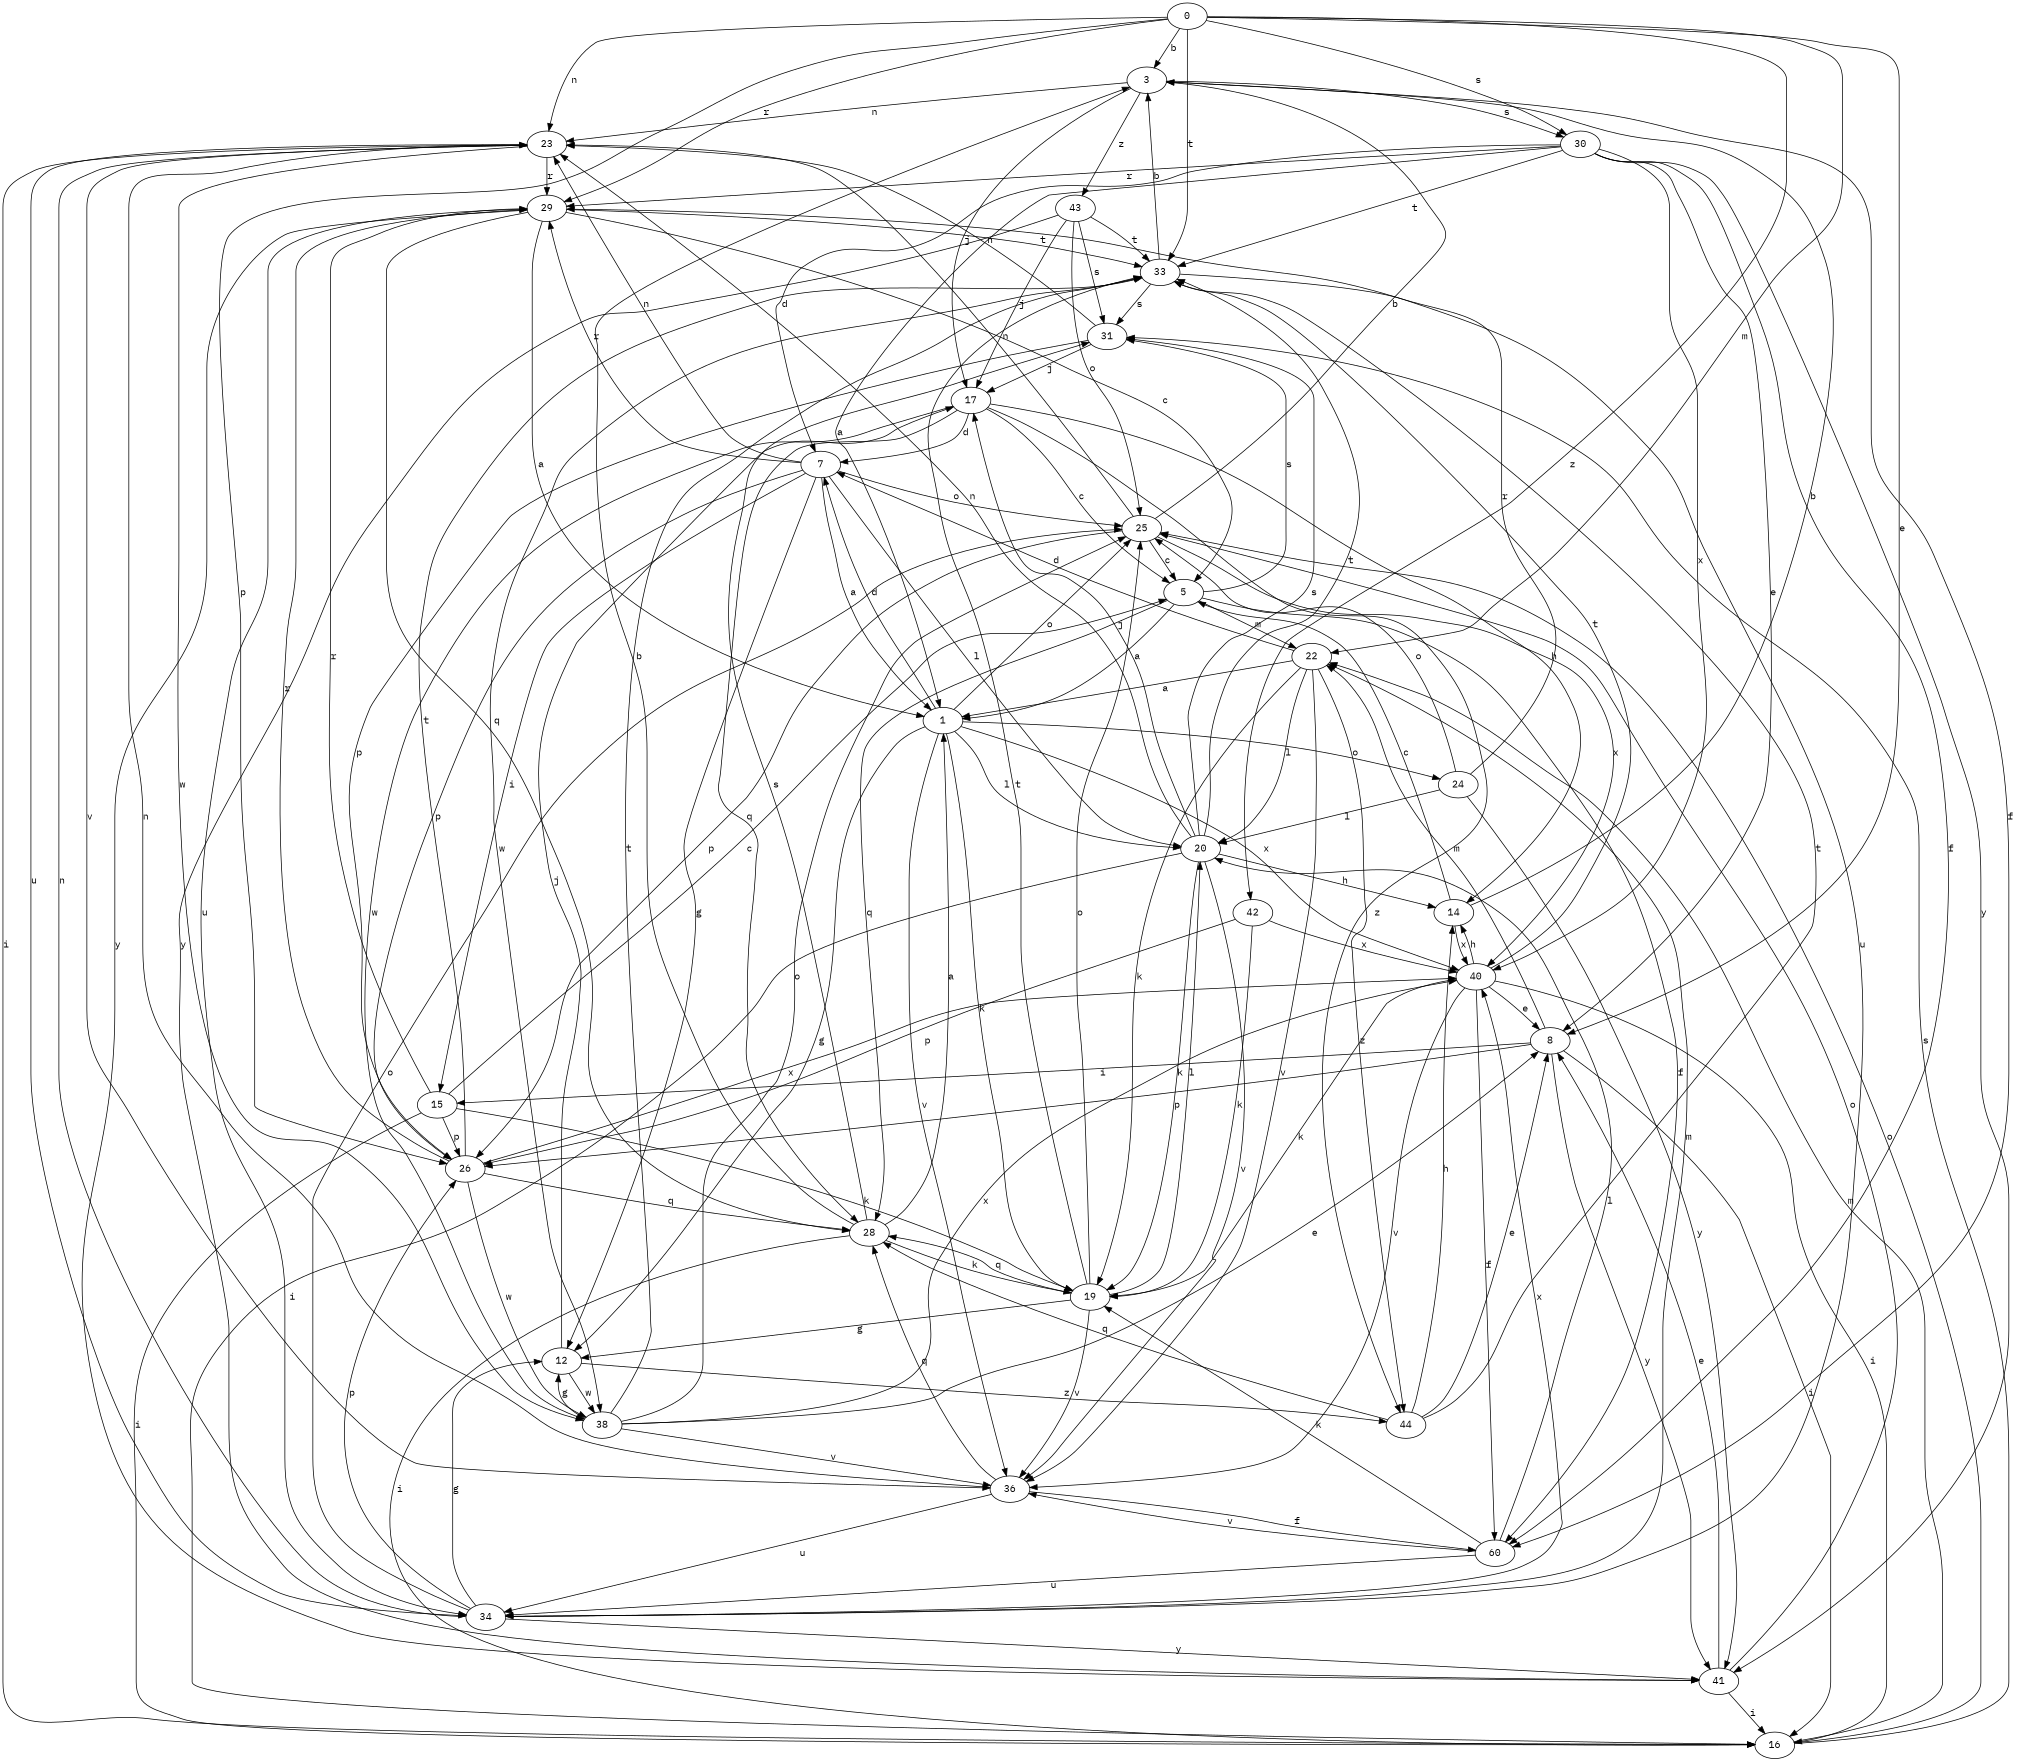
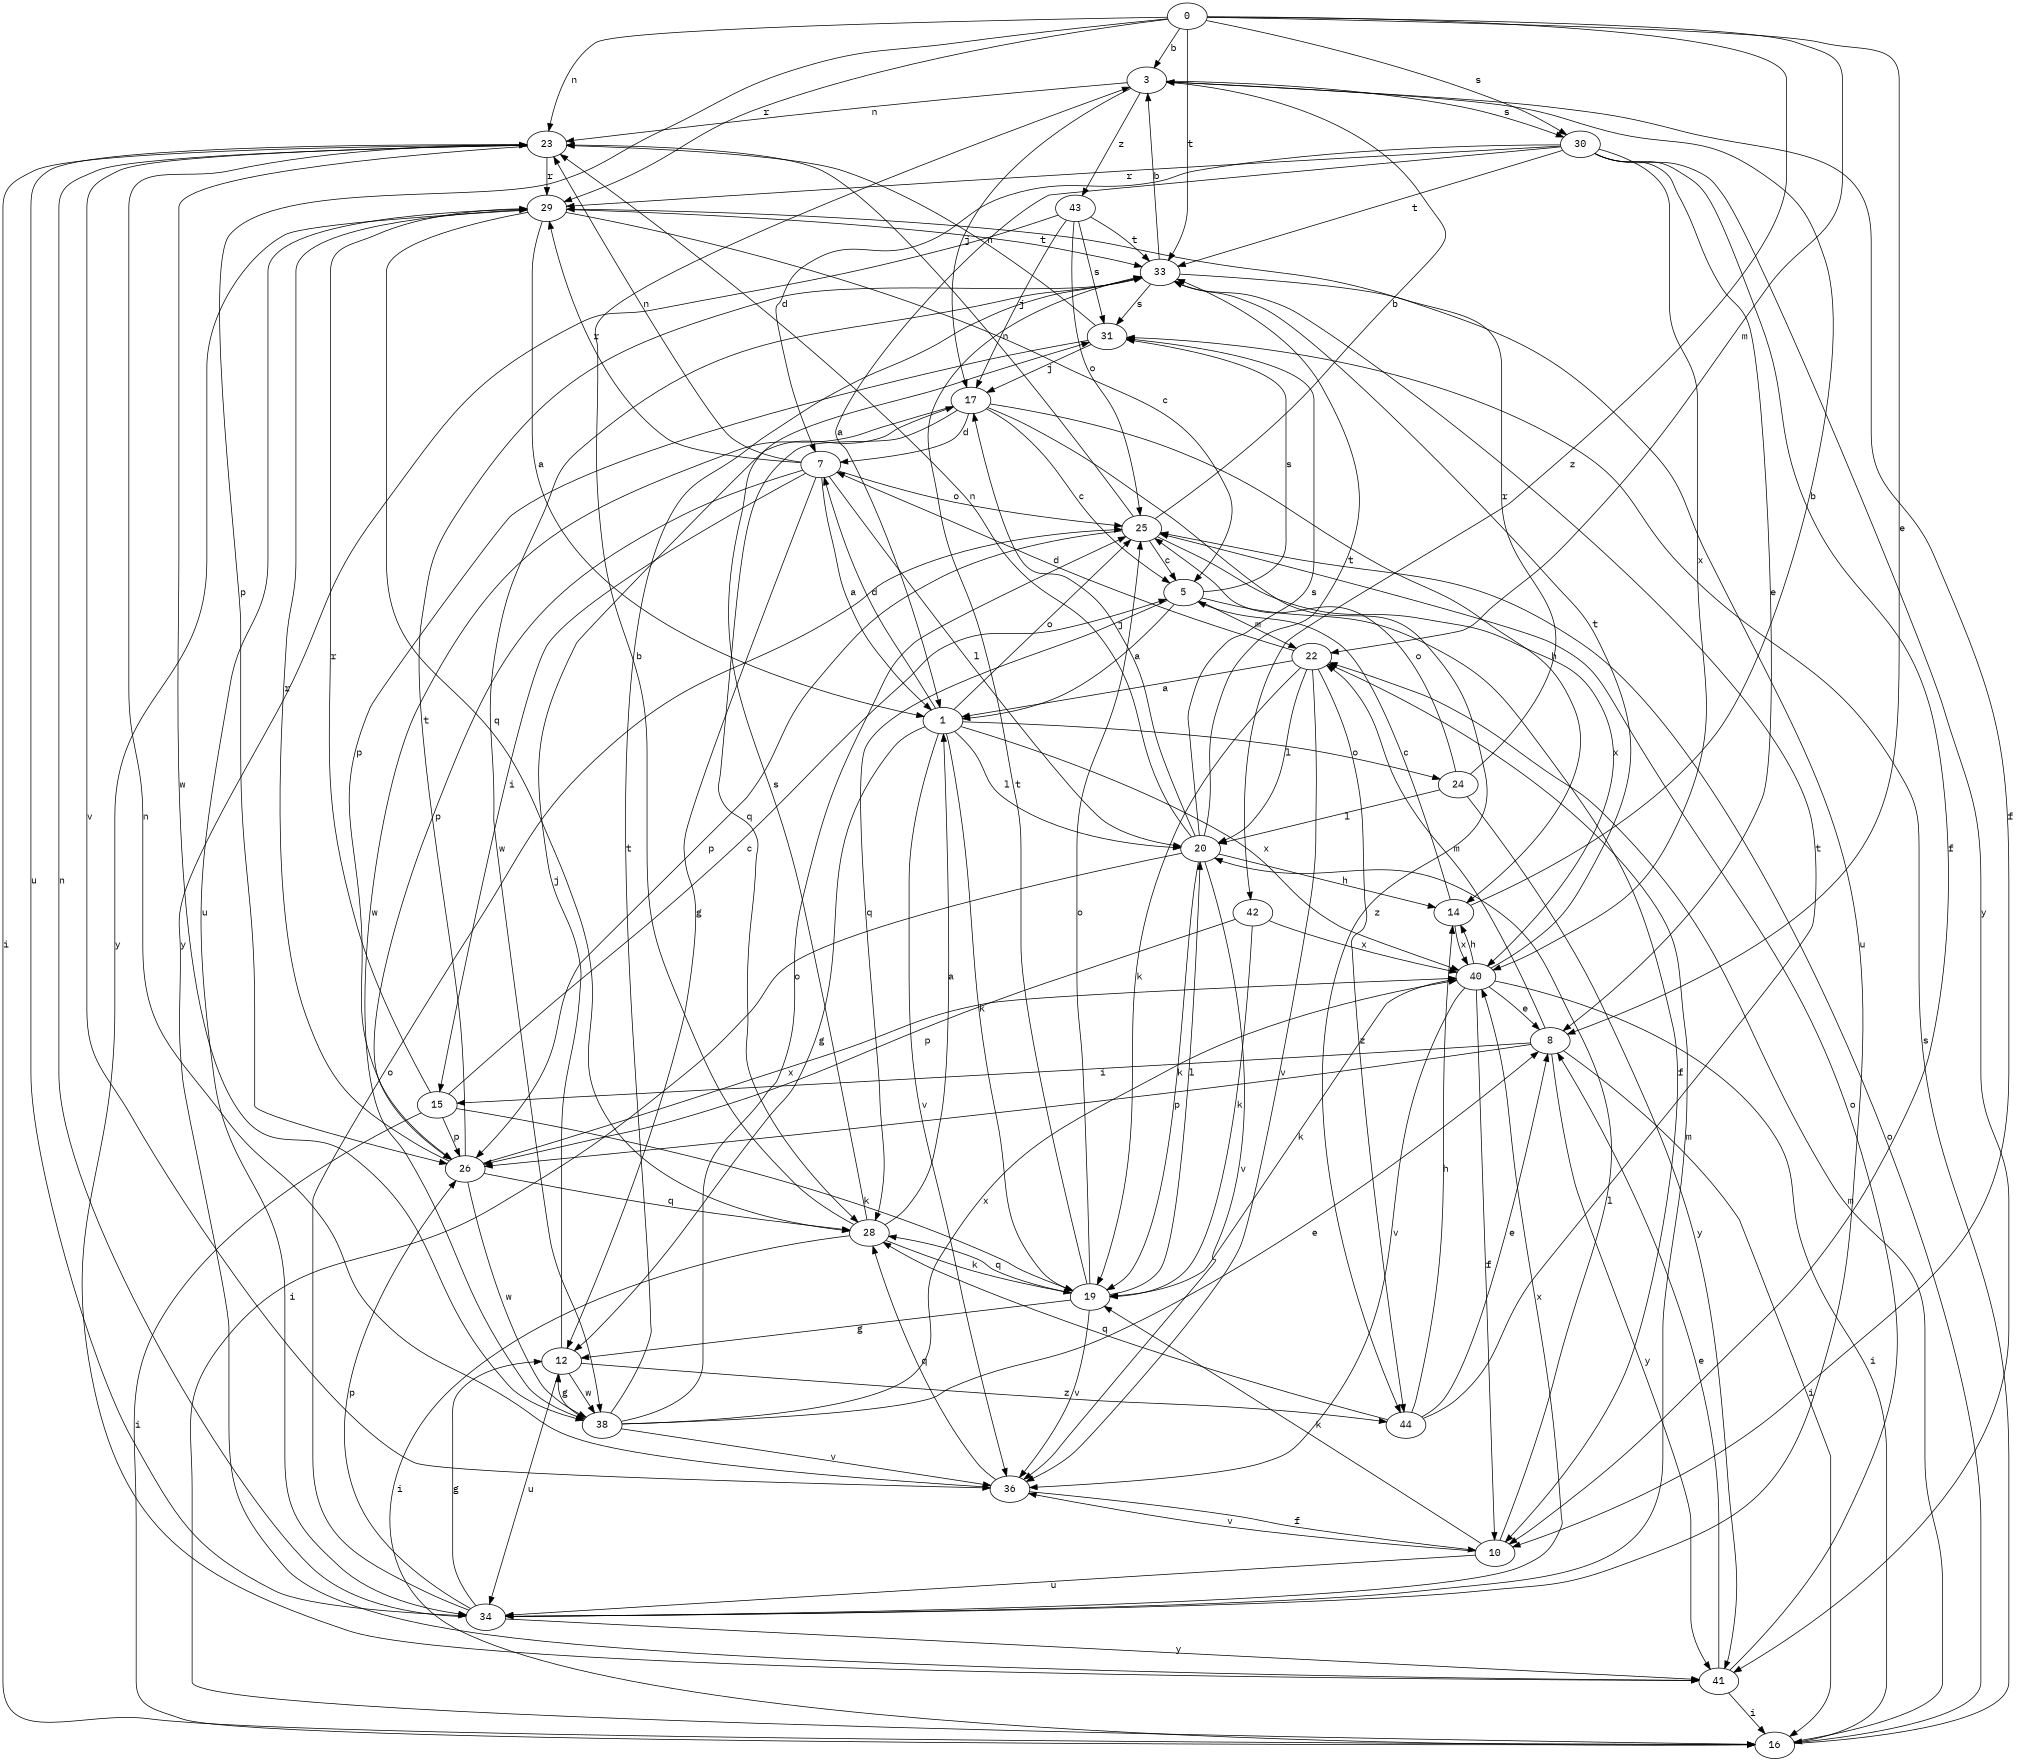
edge "36" -> "34": now "12" -> "34"
node "60": label "60" -> "10"
